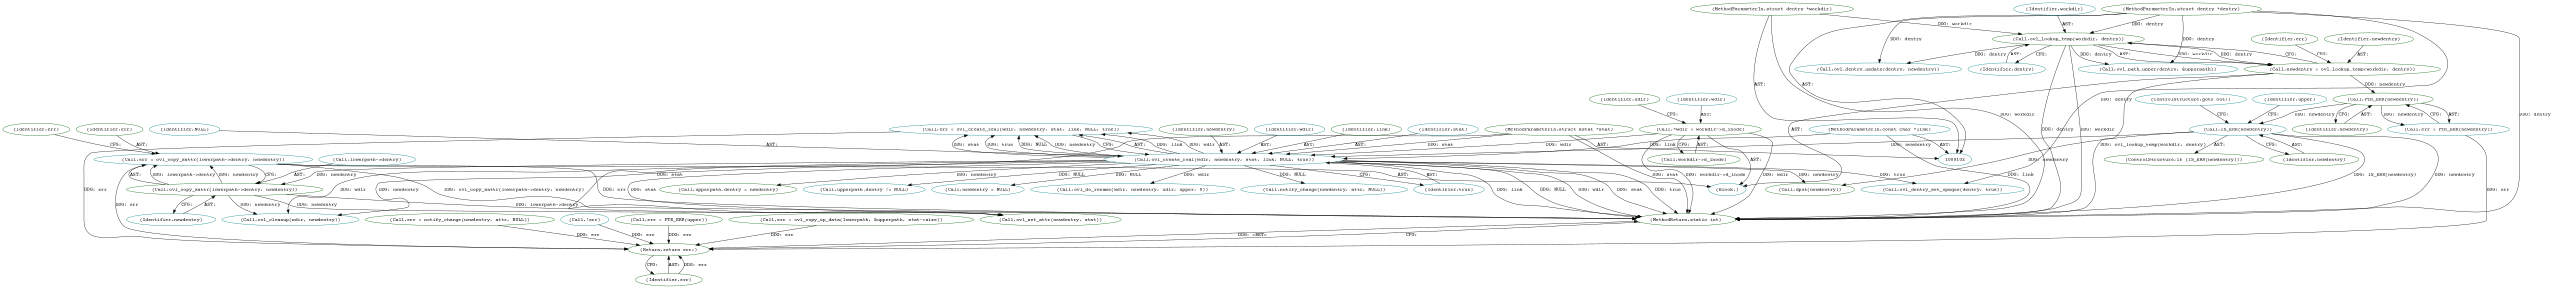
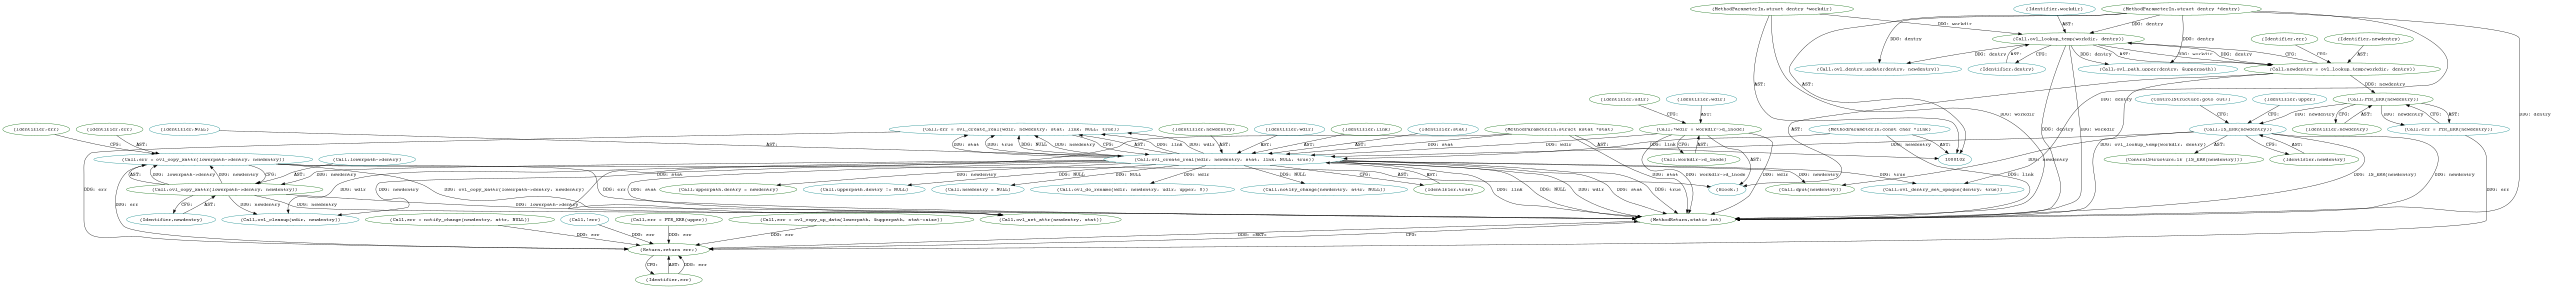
node "(Identifier,true)": color teal -> darkgreen
